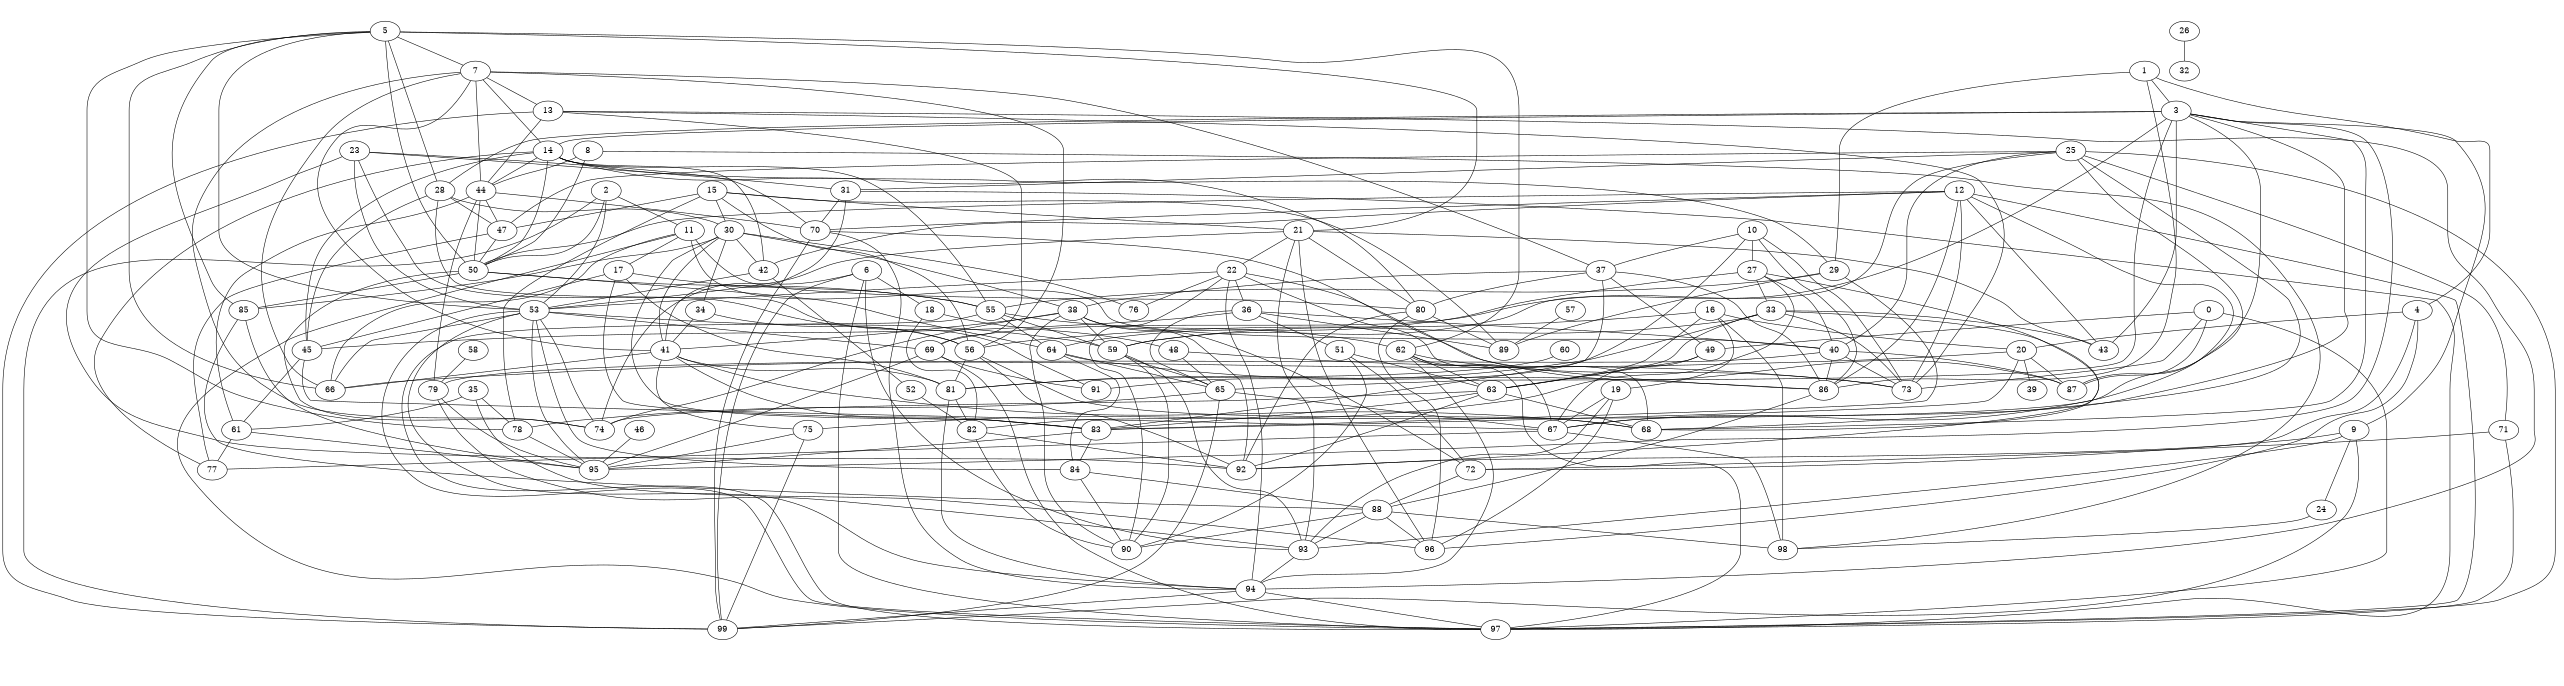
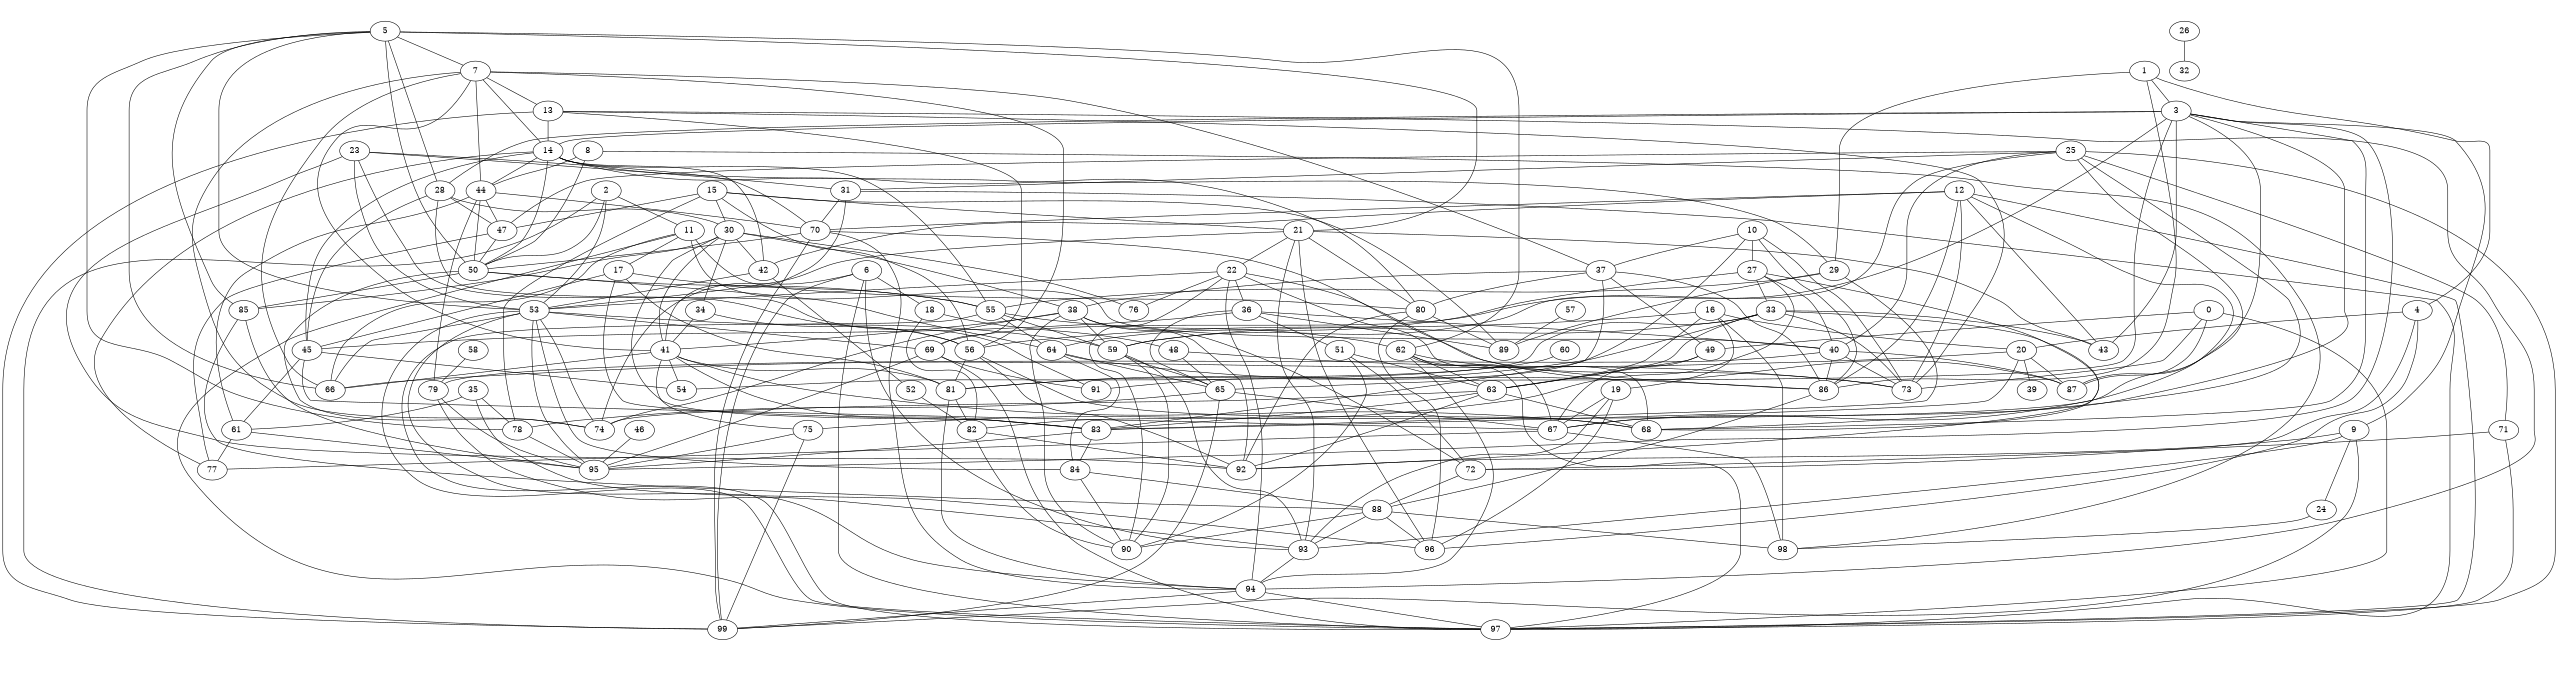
edge "13" -- "44": now "13" -- "14"
edge "12" -- "50": now "70" -- "50"
node "54": added
